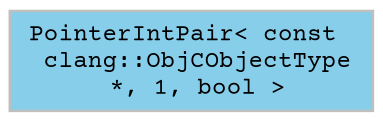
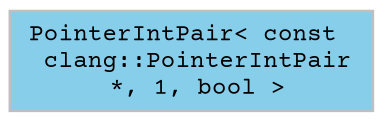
node "PointerIntPair< const clang::ObjCObjectType *, 1, bool >": label "PointerIntPair< const clang::ObjCObjectType *, 1, bool >" -> "PointerIntPair< const clang::PointerIntPair *, 1, bool >"
